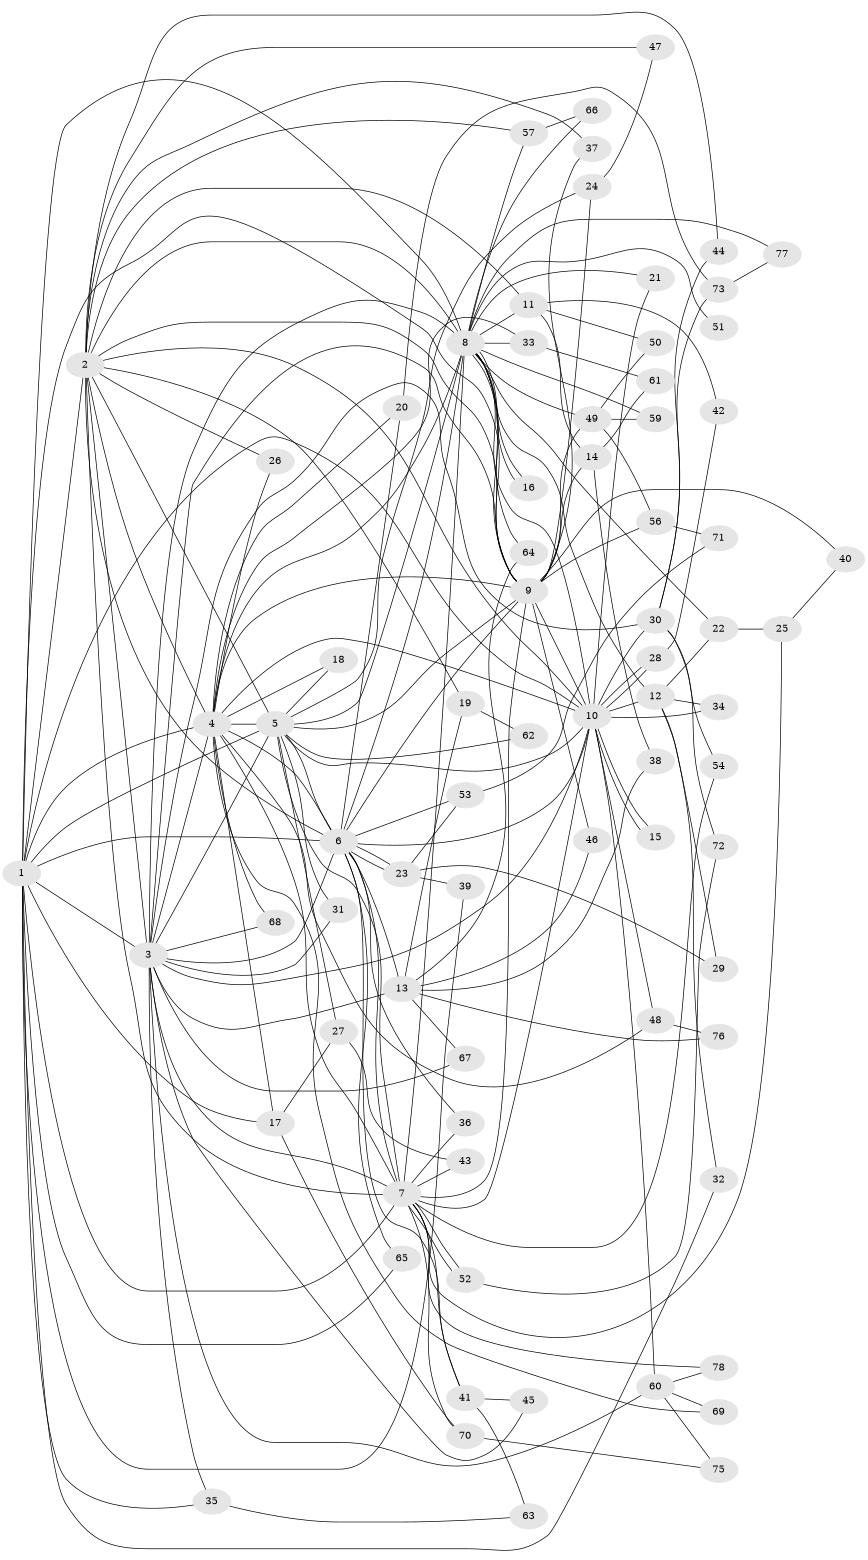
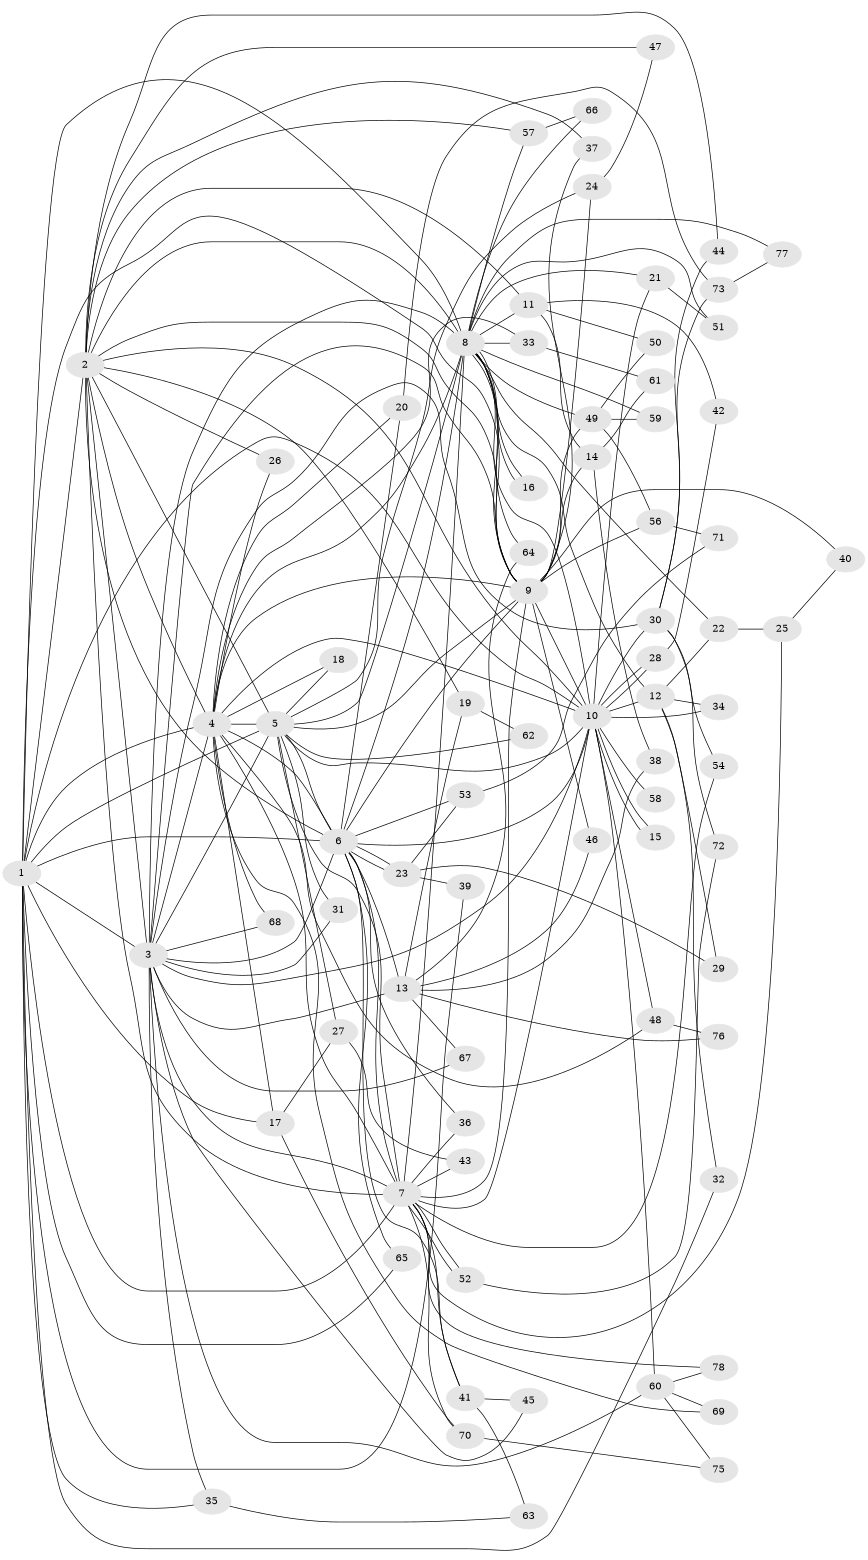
edge "21" -- "51": added
node "58": added
